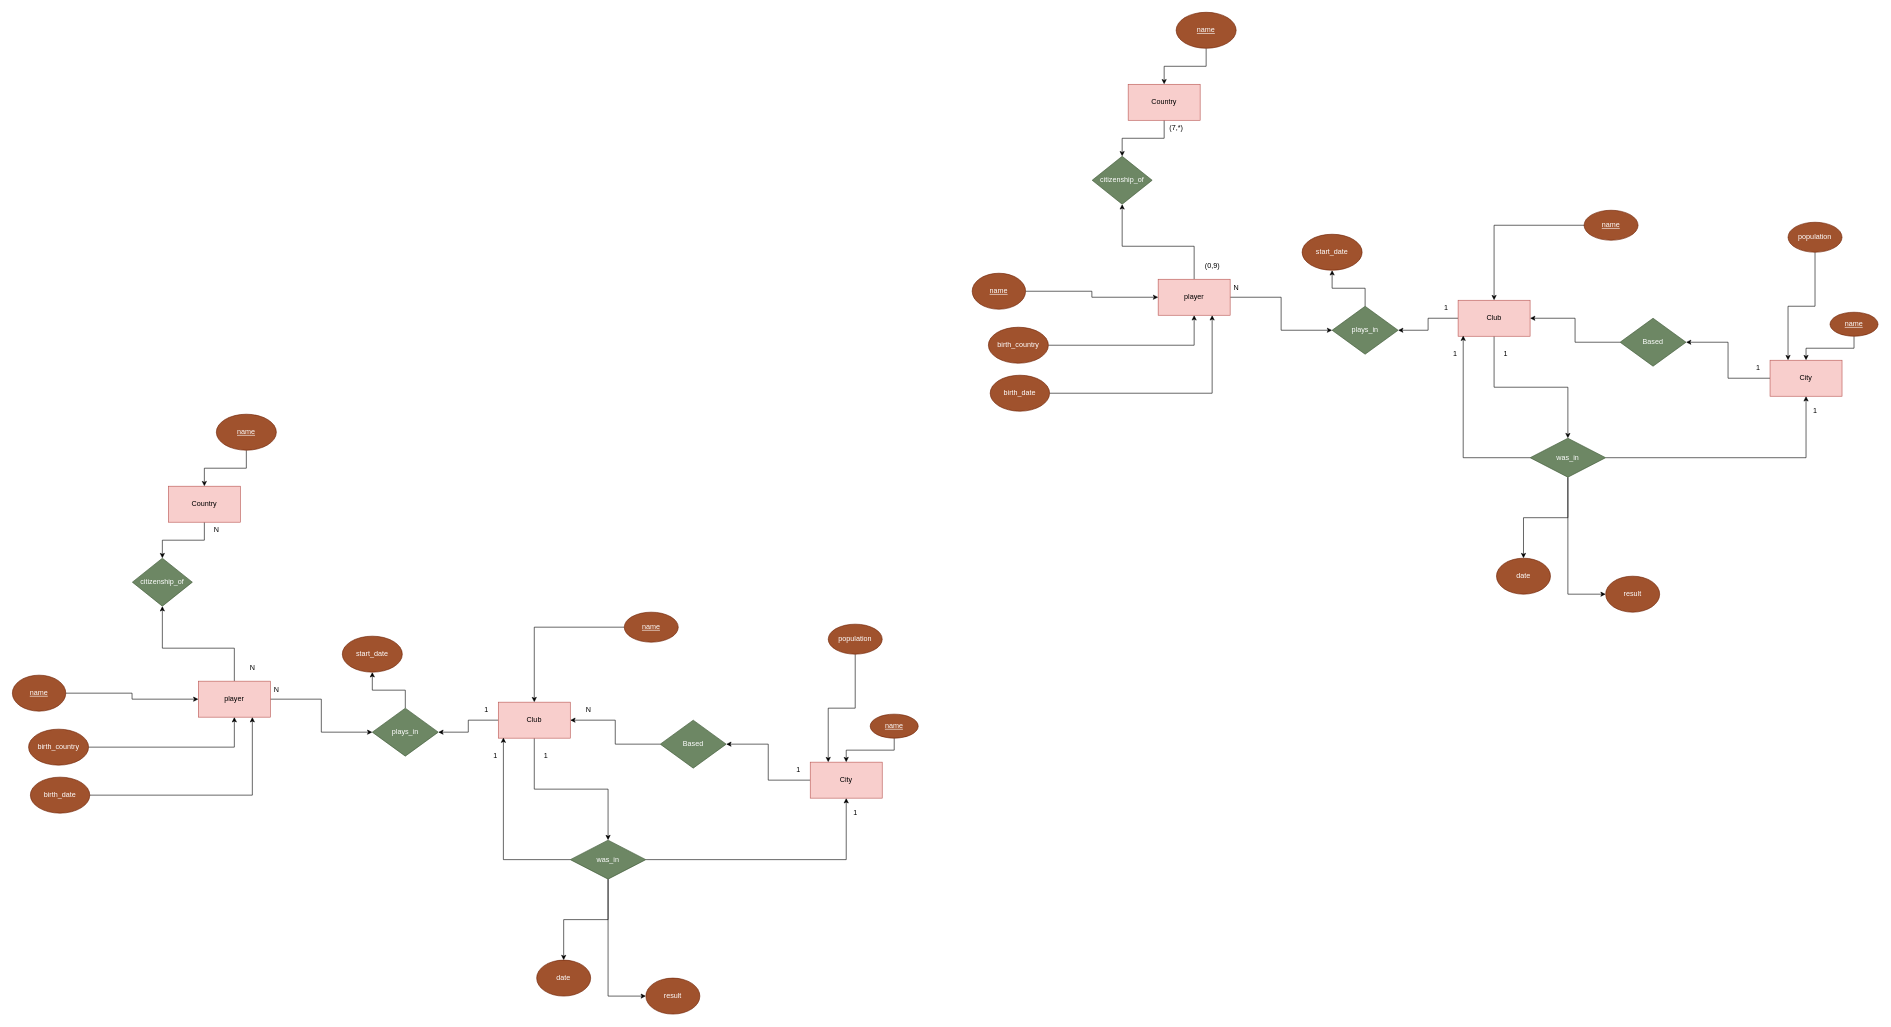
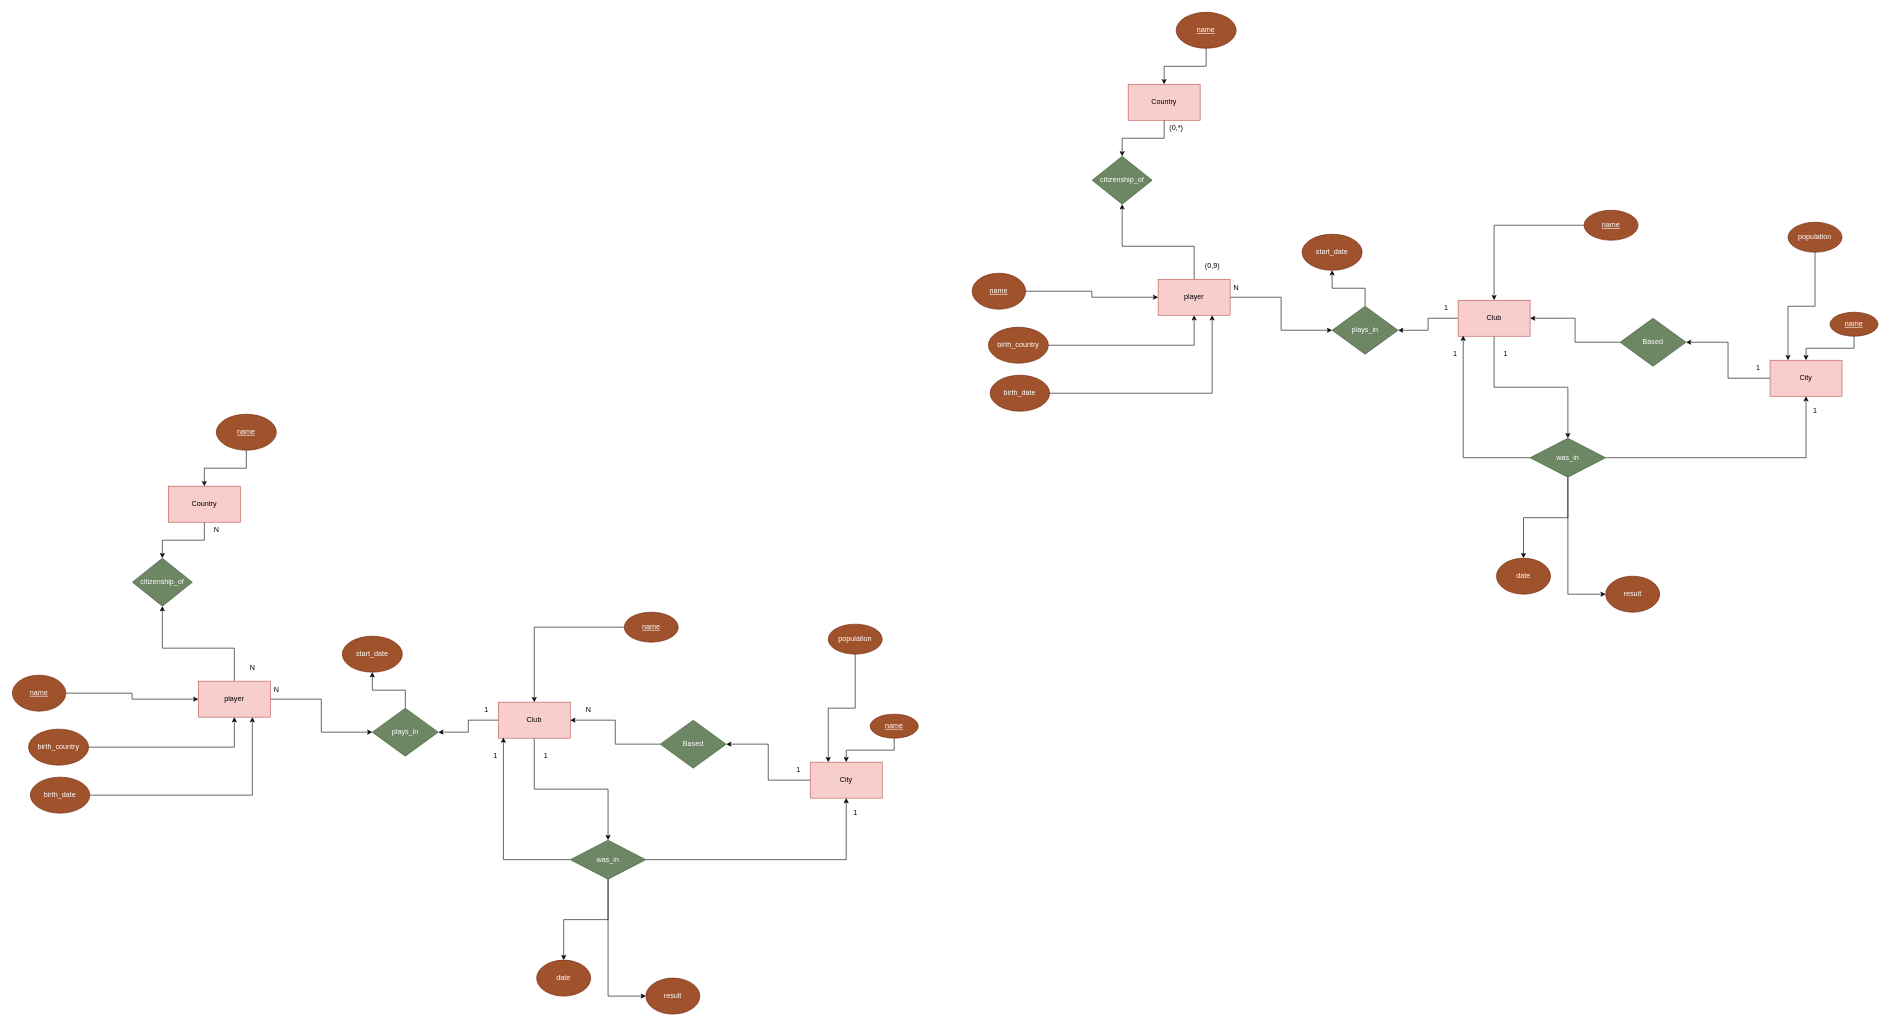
node "(7,*)": label "(7,*)" -> "(0,*)"
